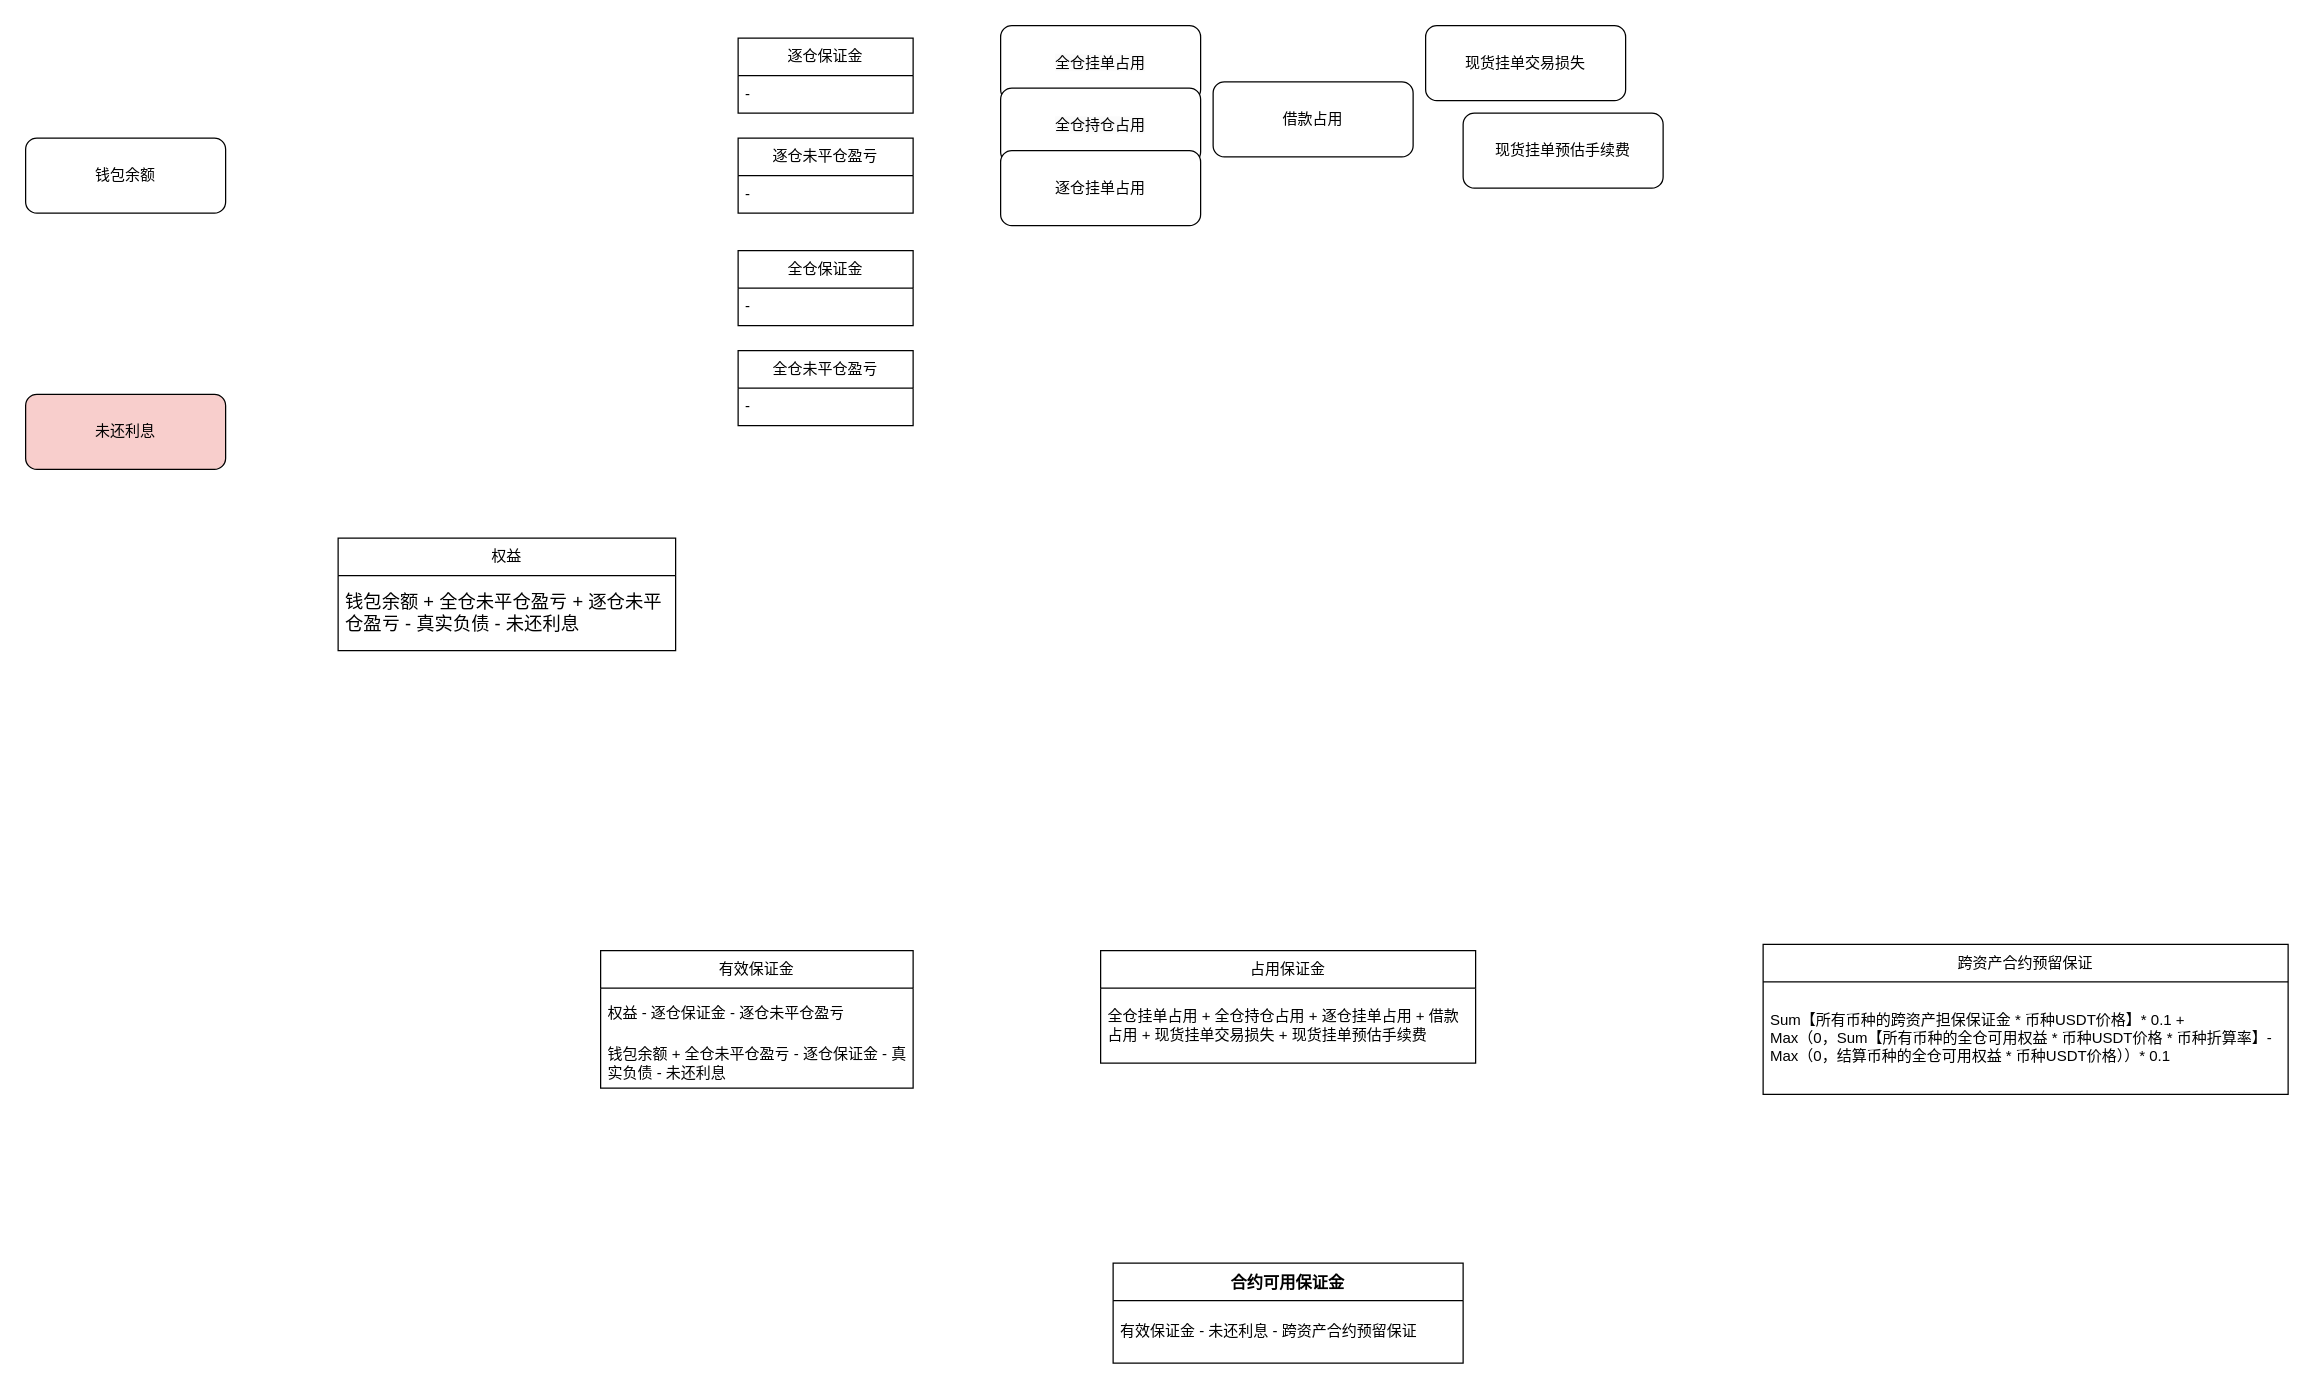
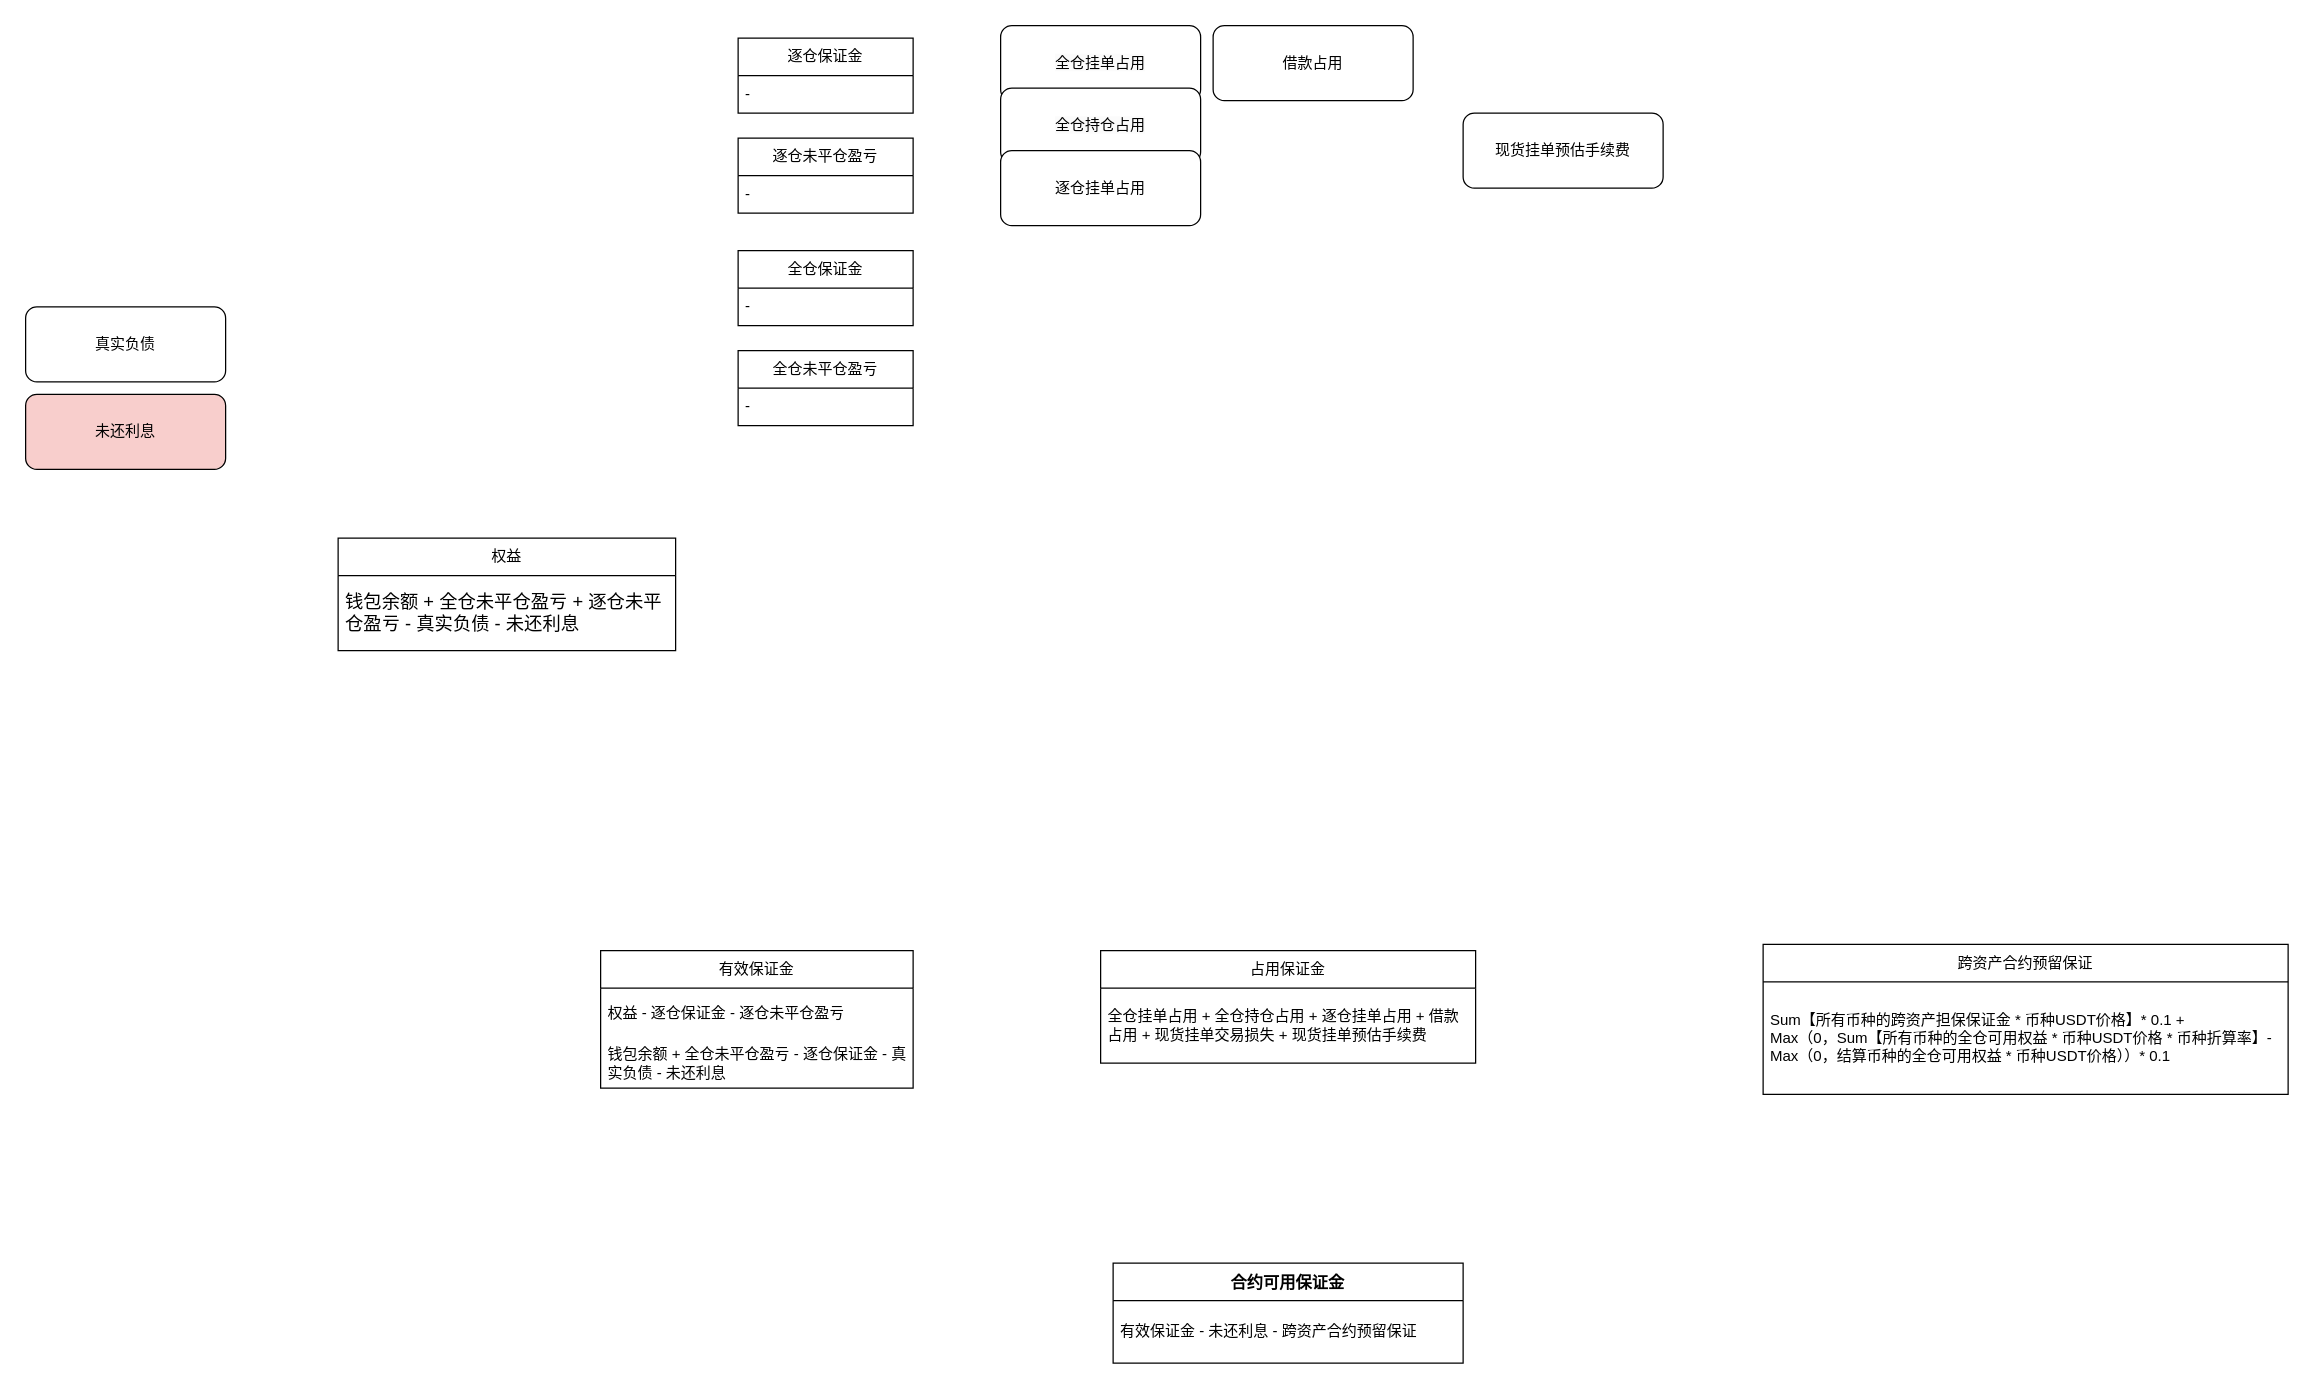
node "现货挂单交易损失": removed
node "借款占用": moved (1313, 119) -> (1313, 63)
node "钱包余额": removed
node "真实负债": added
